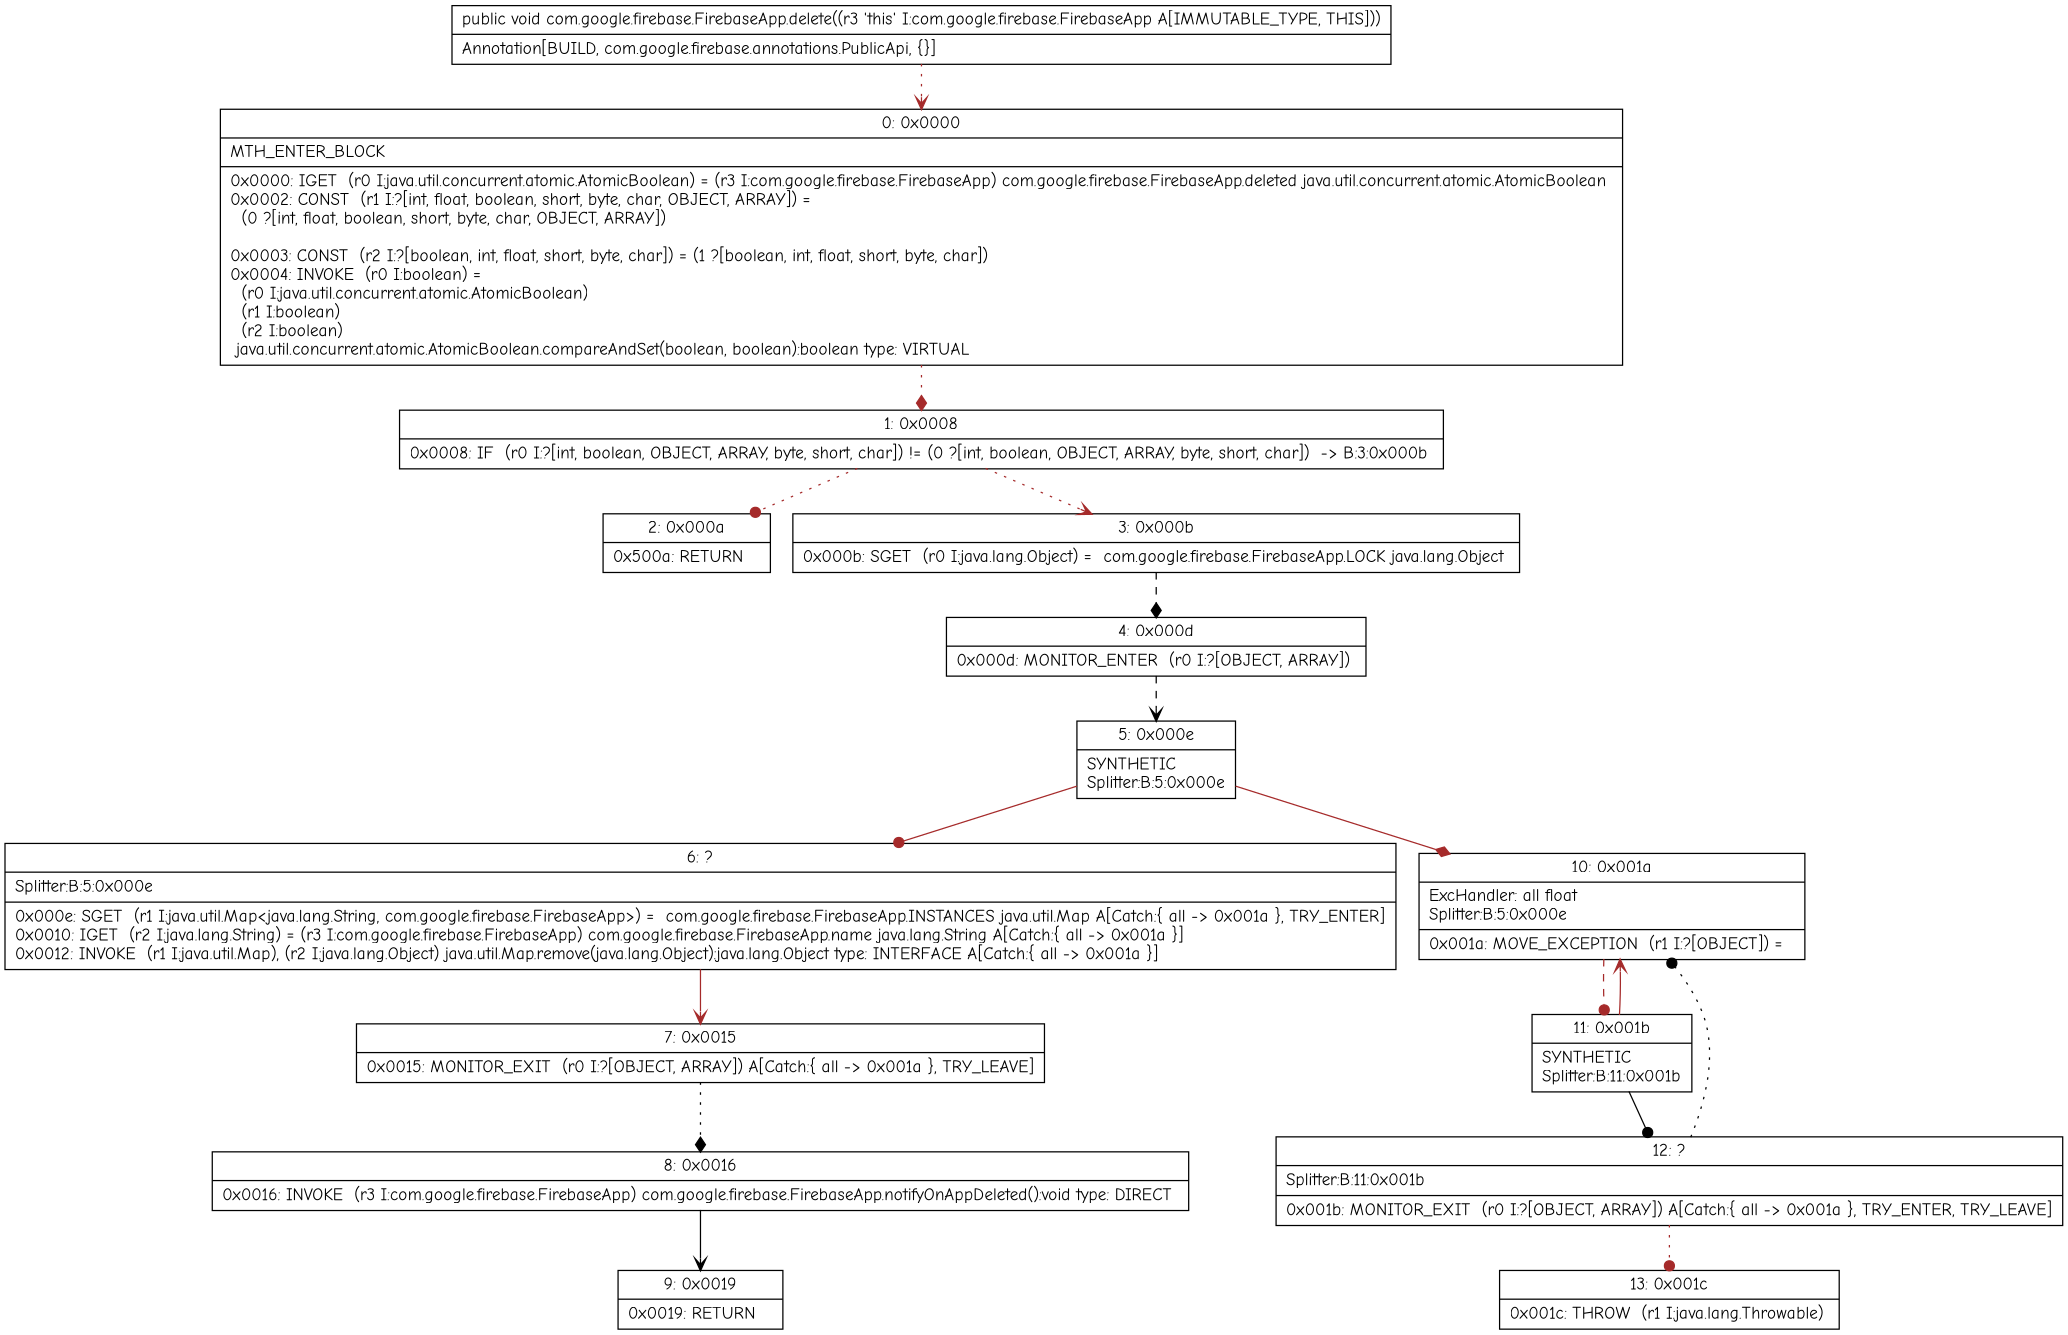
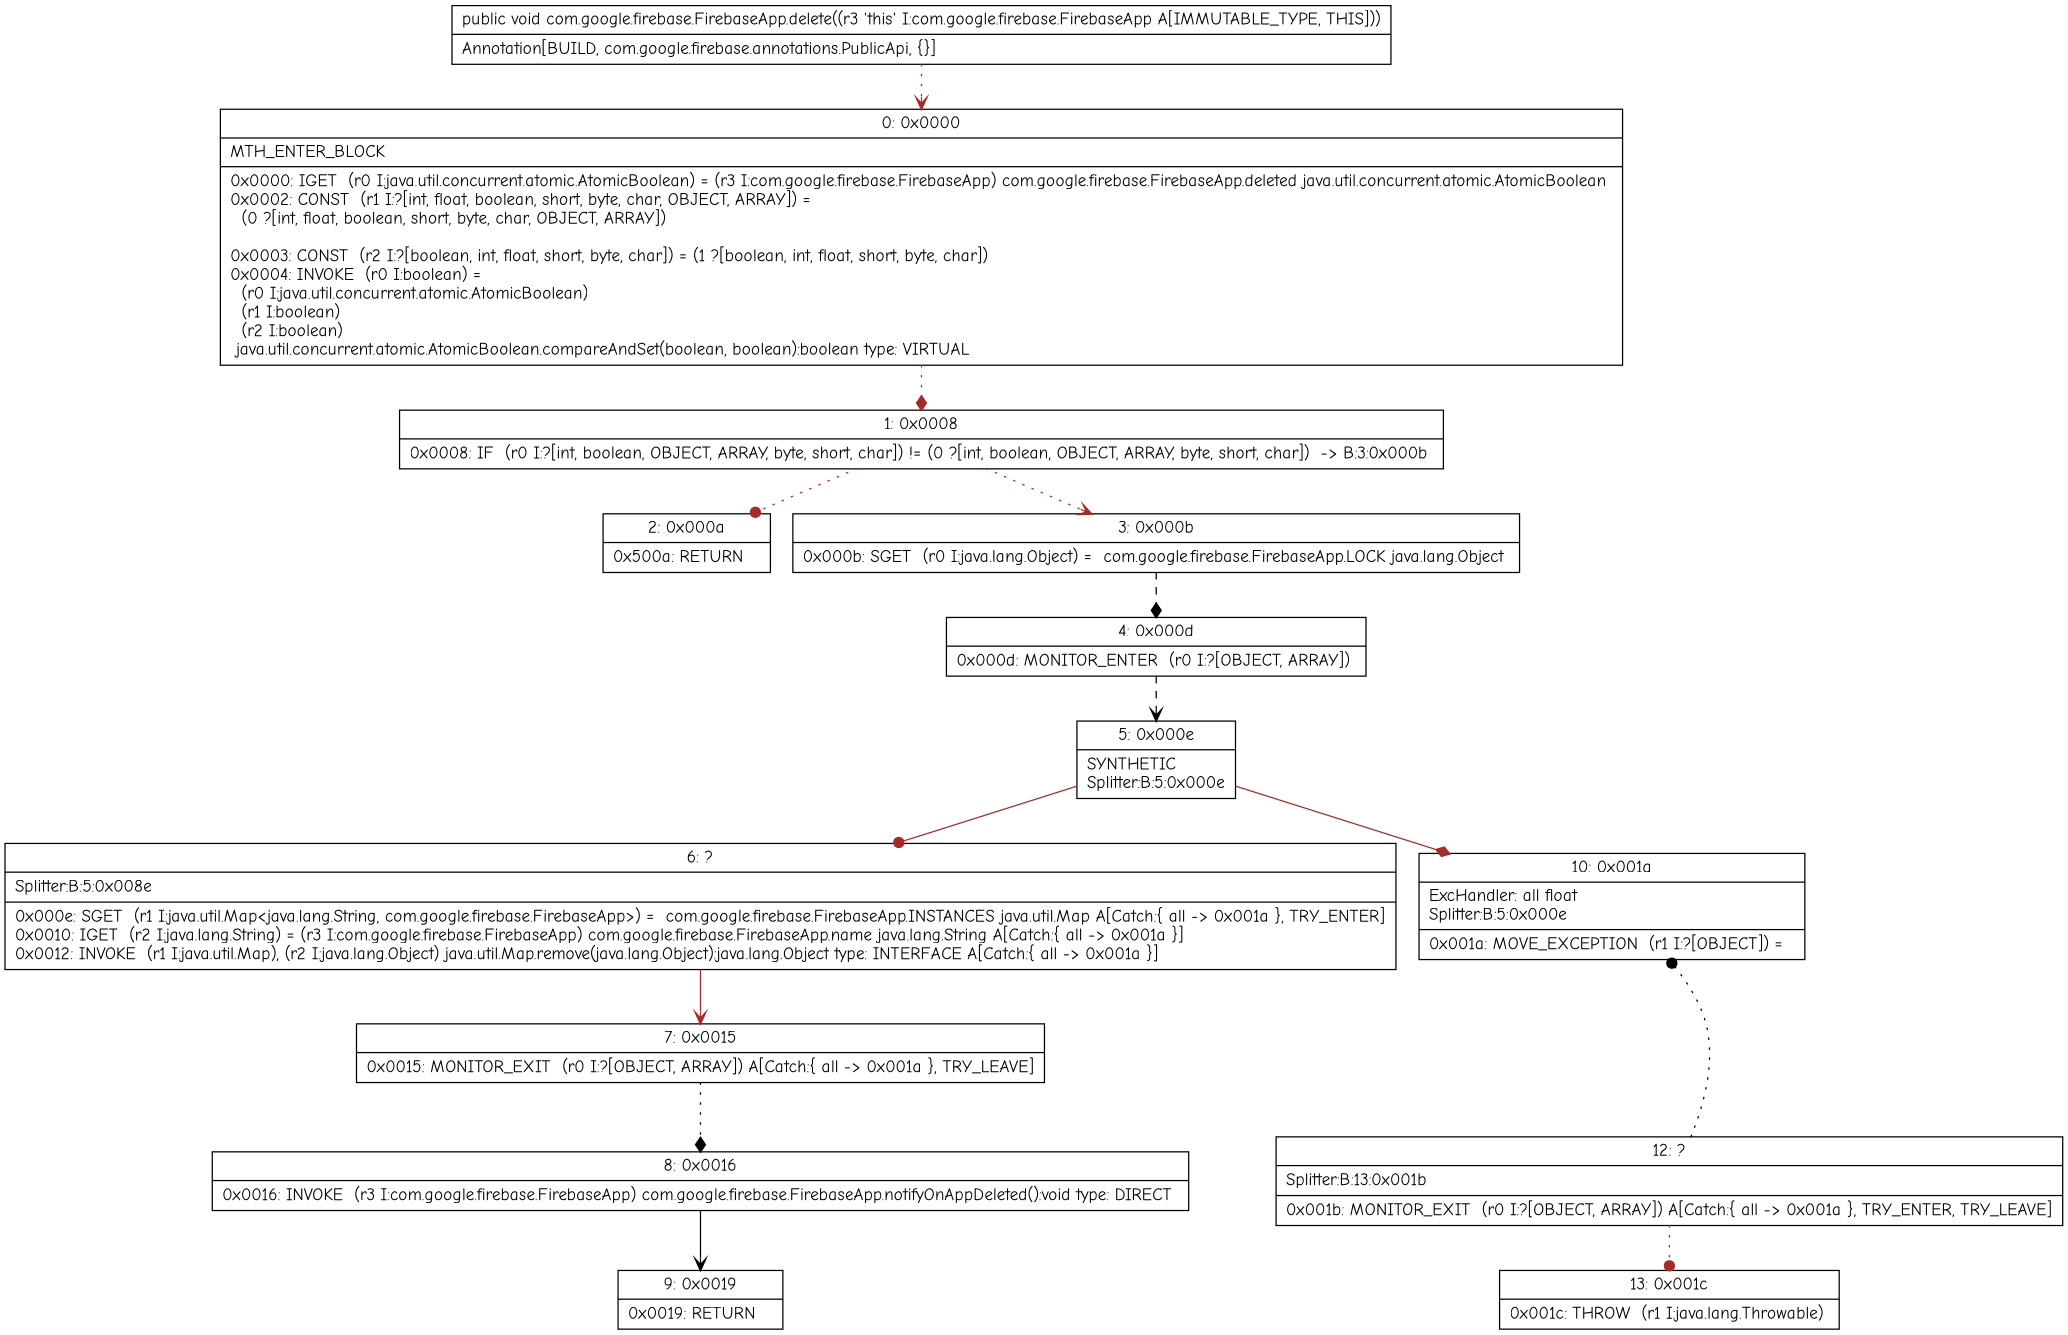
node "6: ?": text "Splitter:B:5:0x000e" -> "Splitter:B:5:0x008e"
node "11: 0x001b": removed
node "12: ?": text "Splitter:B:11:0x001b" -> "Splitter:B:13:0x001b"
